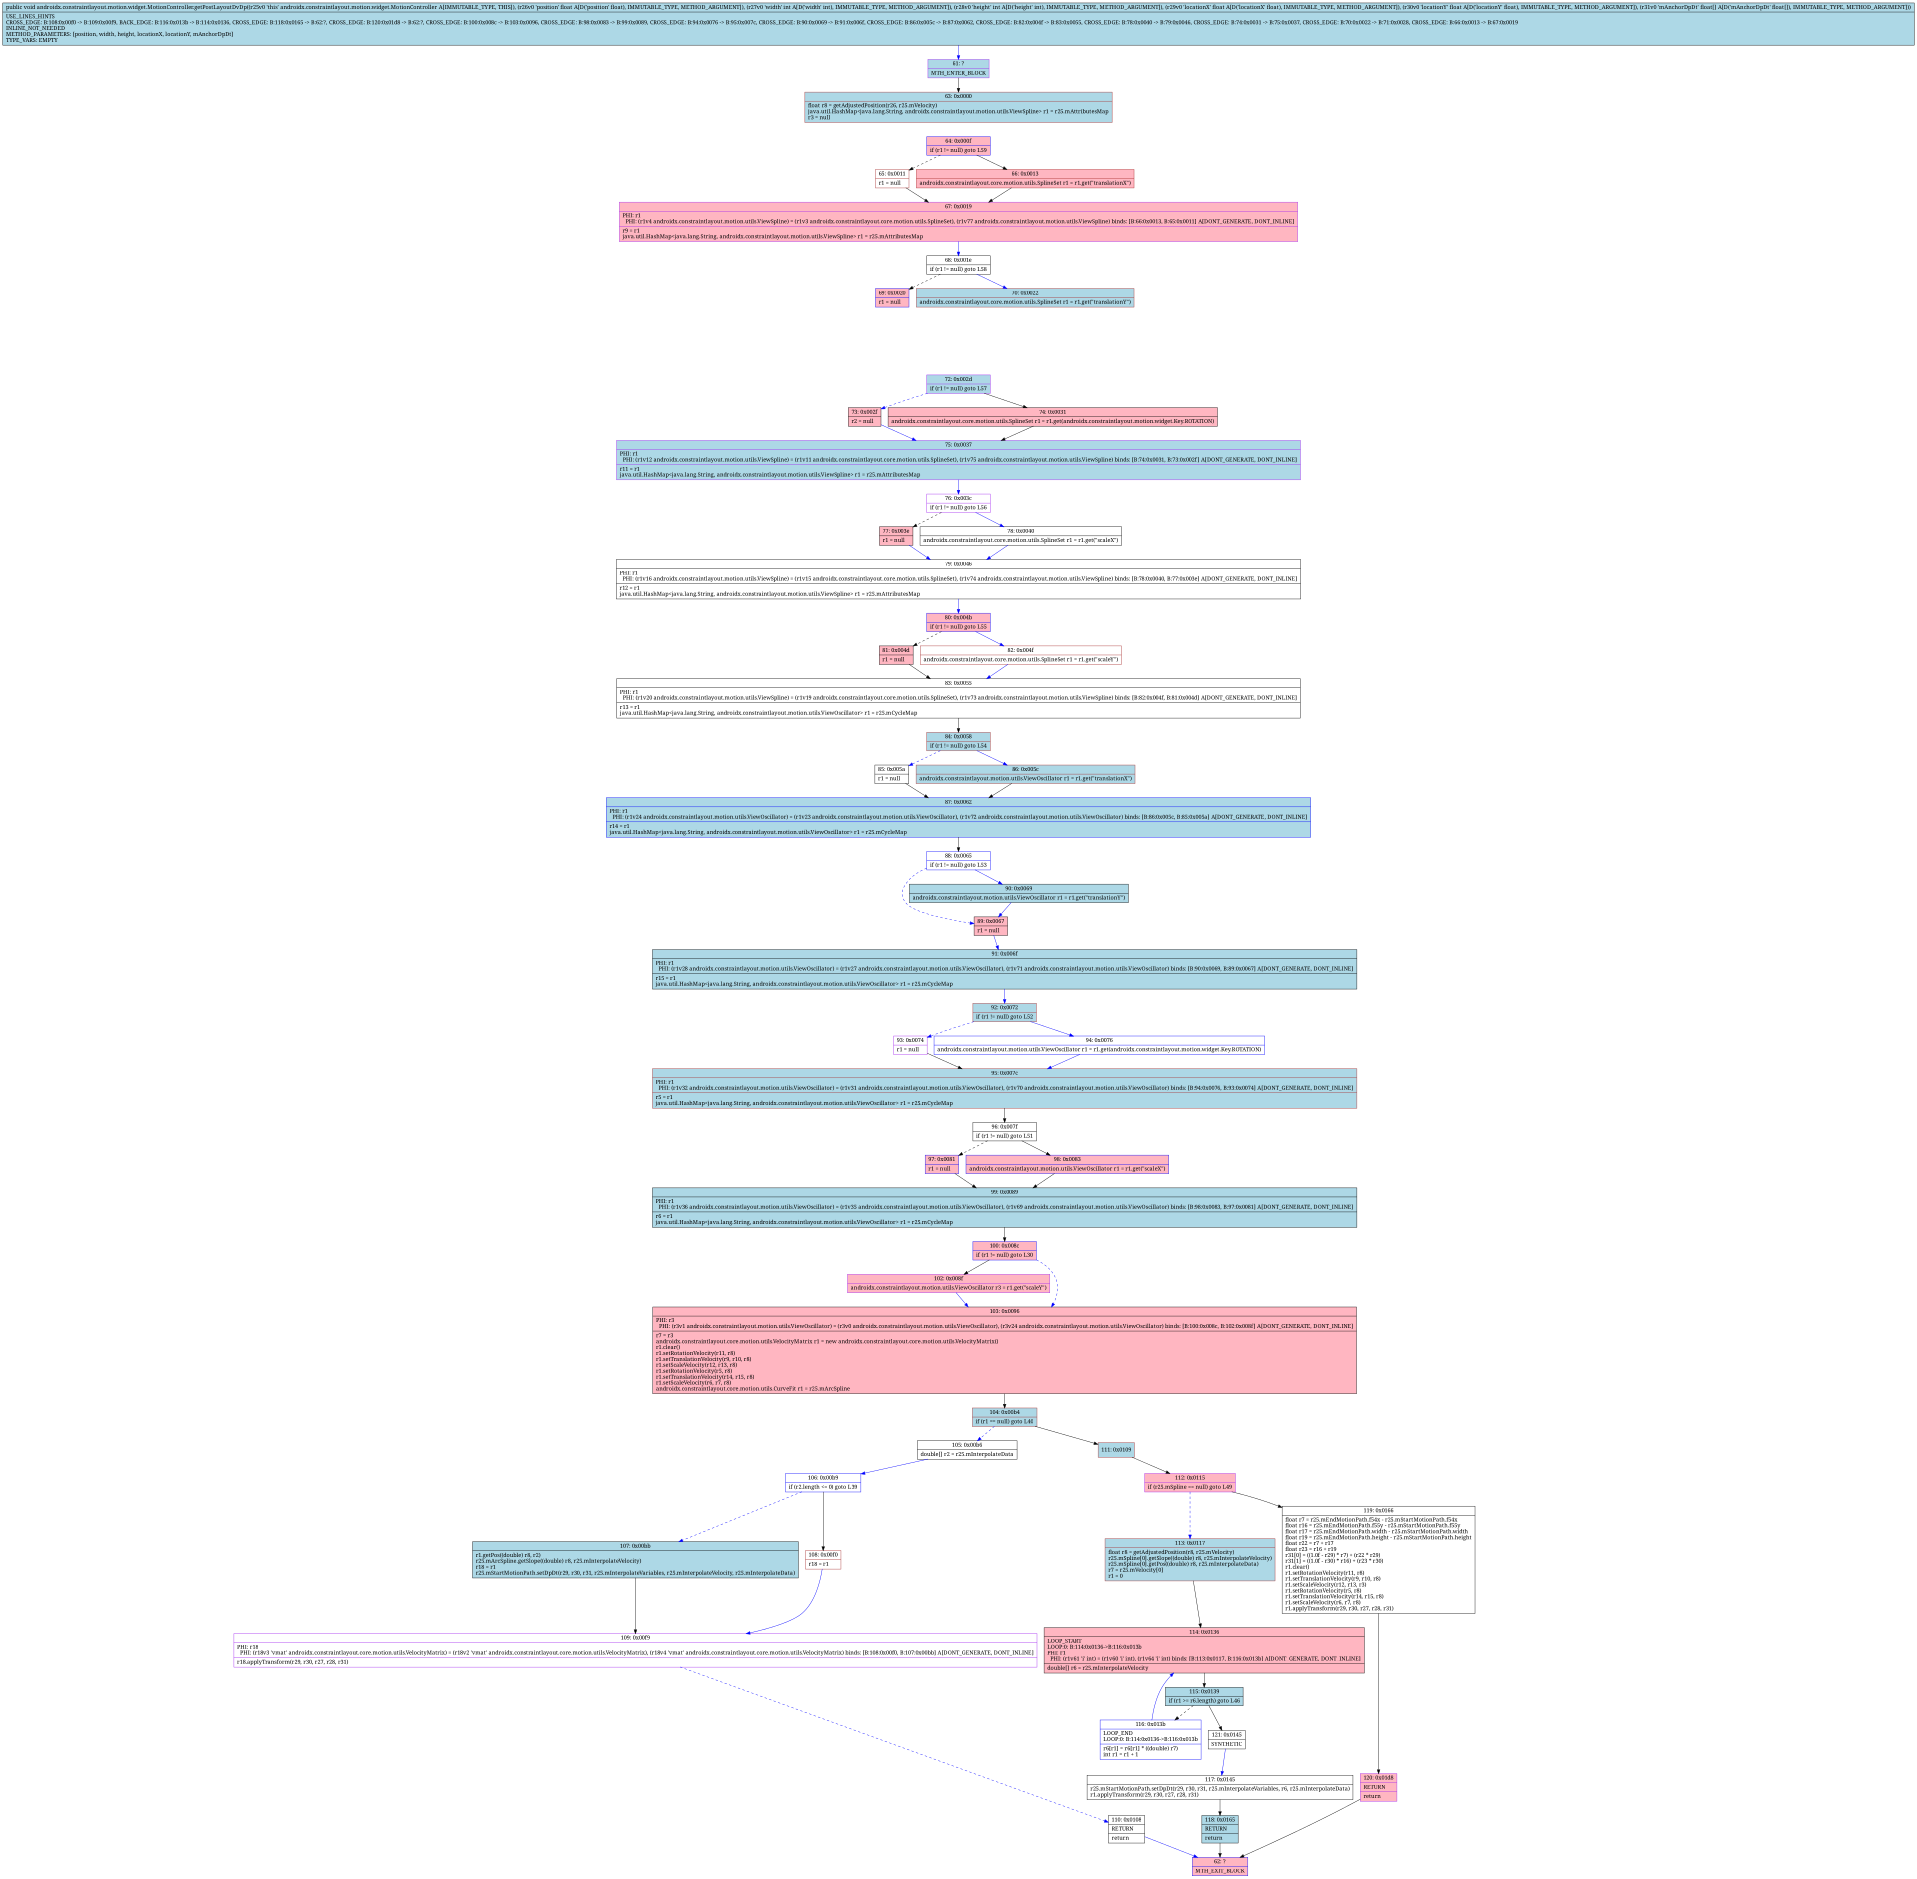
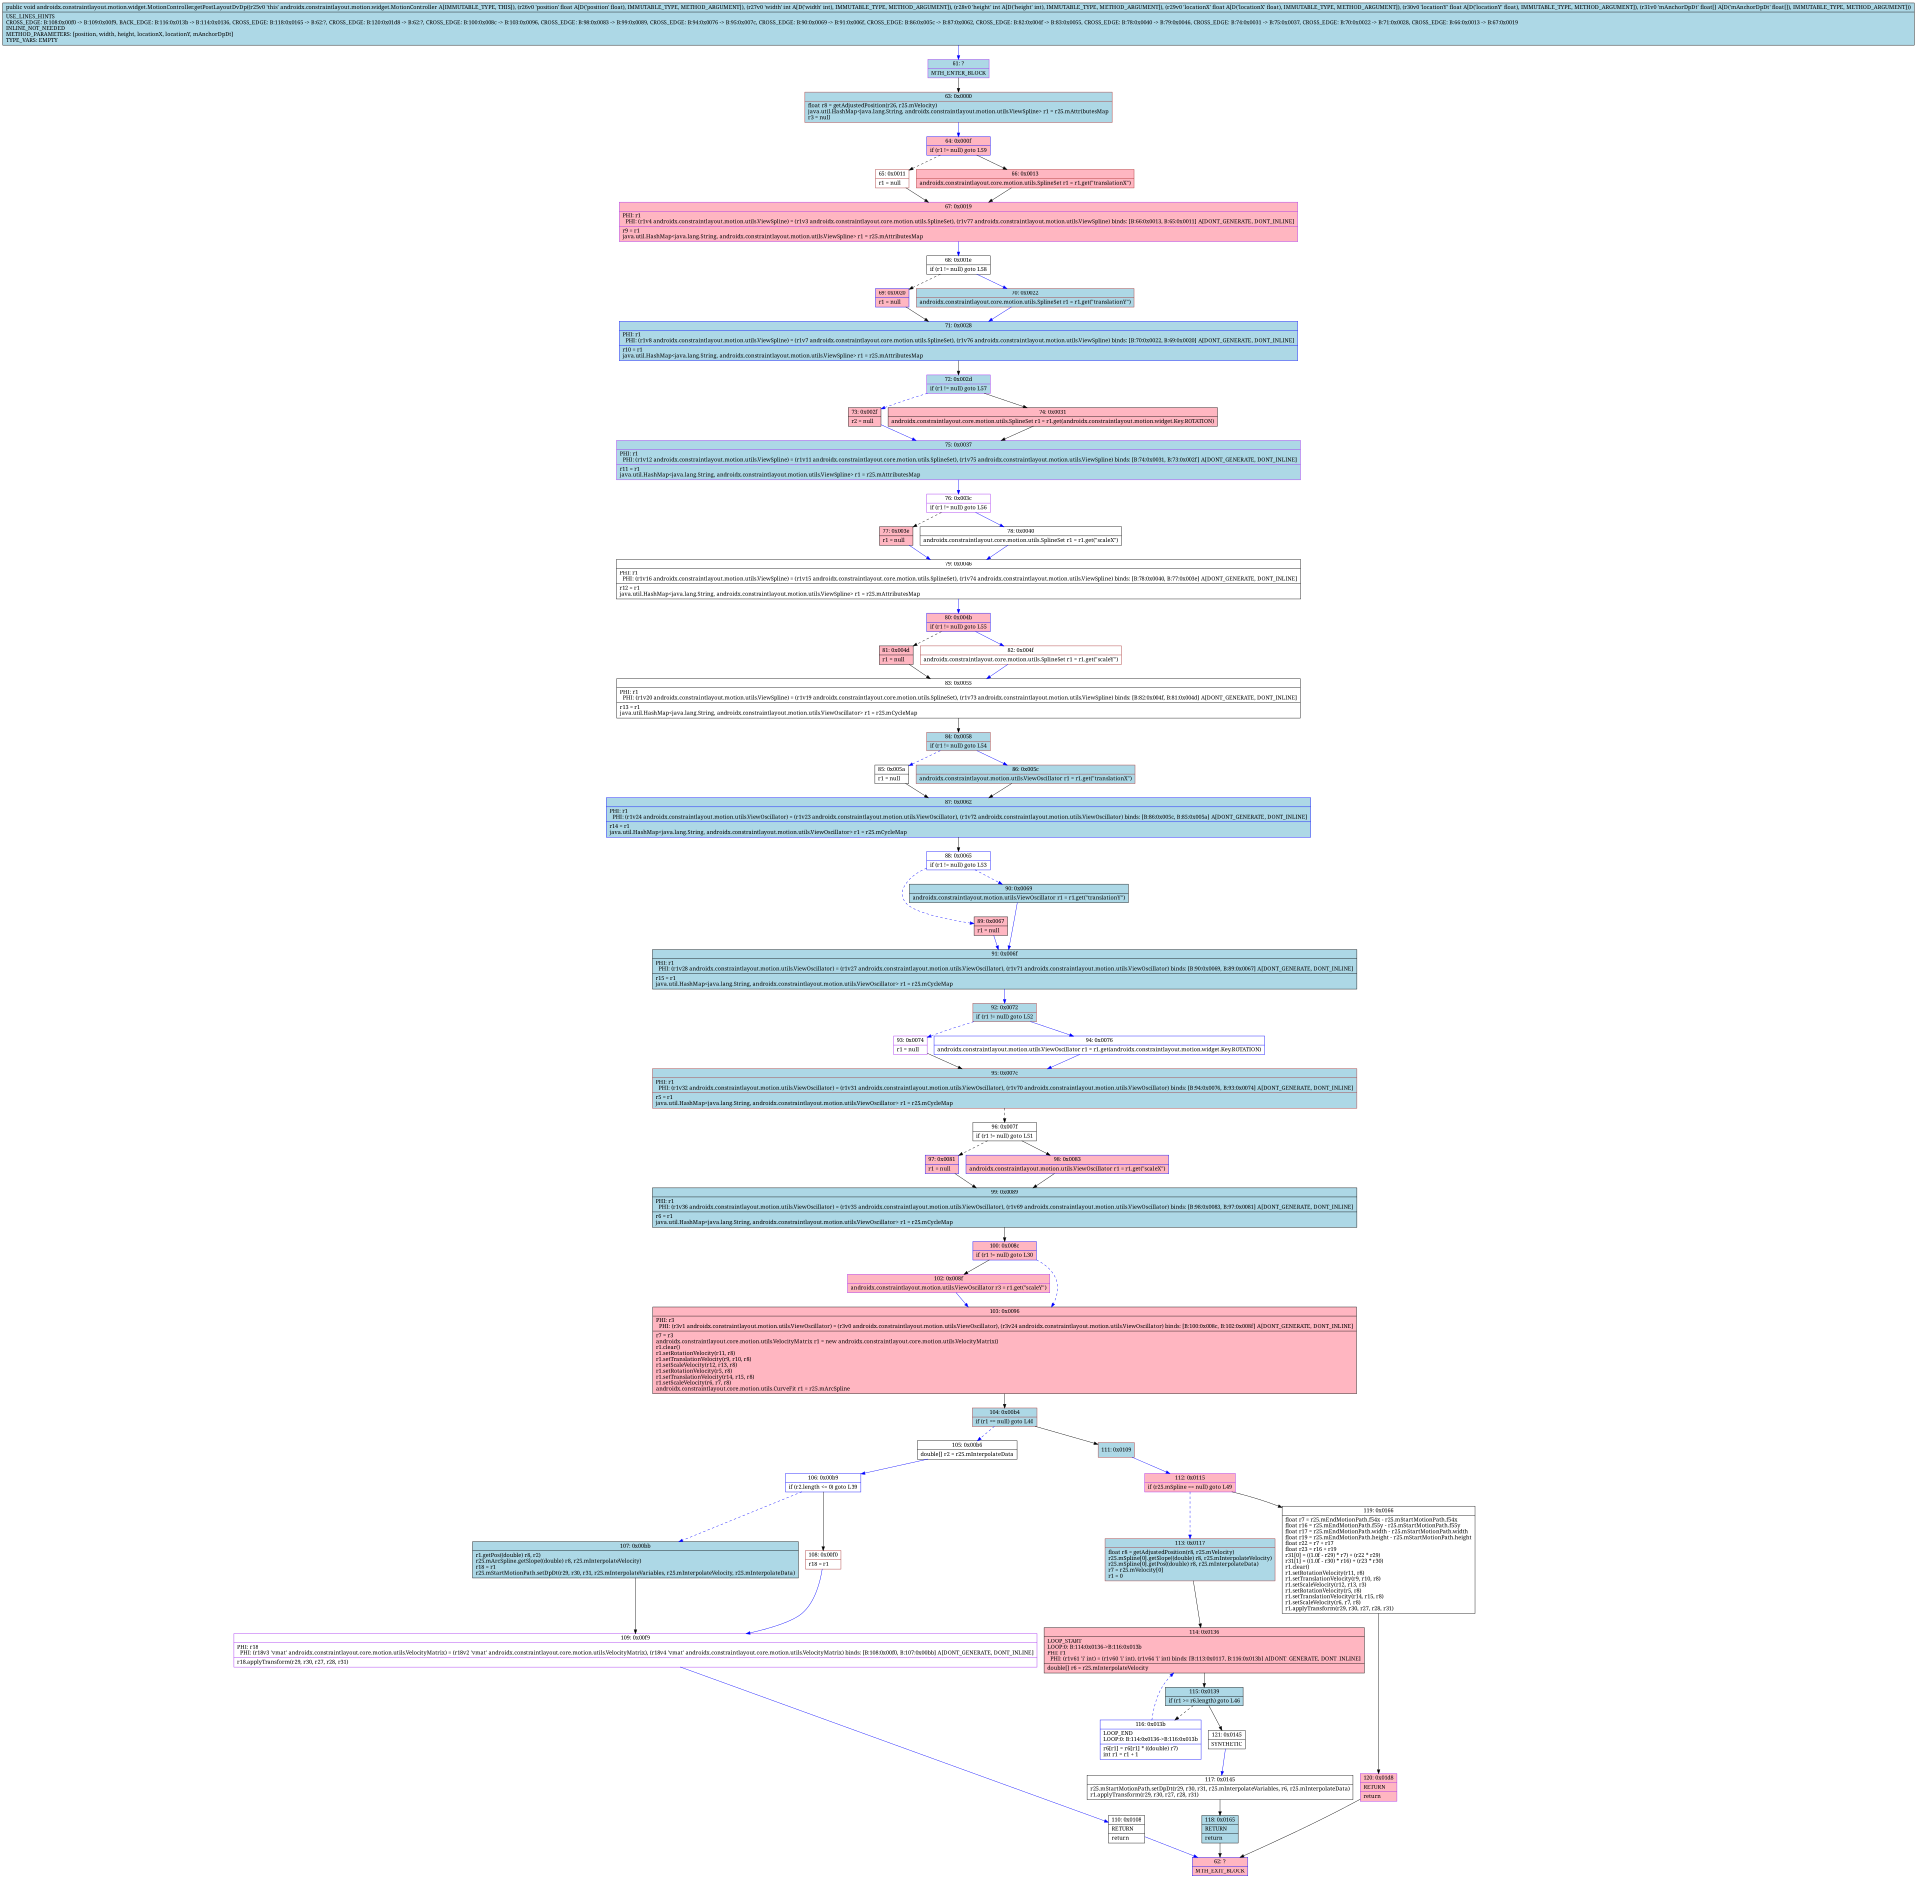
edge "63: 0x0000" -> "64: 0x000f": added
node "71: 0x0028": added
edge "88: 0x0065" -> "90: 0x0069": style solid -> dashed
edge "90: 0x0069" -> "89: 0x0067": now "90: 0x0069" -> "91: 0x006f"
edge "95: 0x007c" -> "96: 0x007f": style solid -> dashed
edge "111: 0x0109" -> "112: 0x0115": color black -> blue
edge "116: 0x013b" -> "114: 0x0136": style solid -> dashed
edge "109: 0x00f9" -> "110: 0x0108": style dashed -> solid
